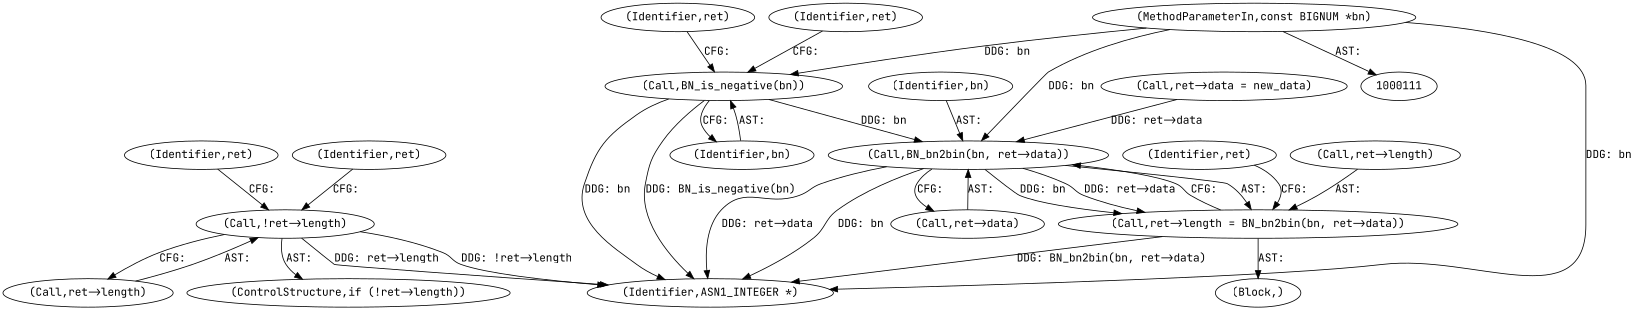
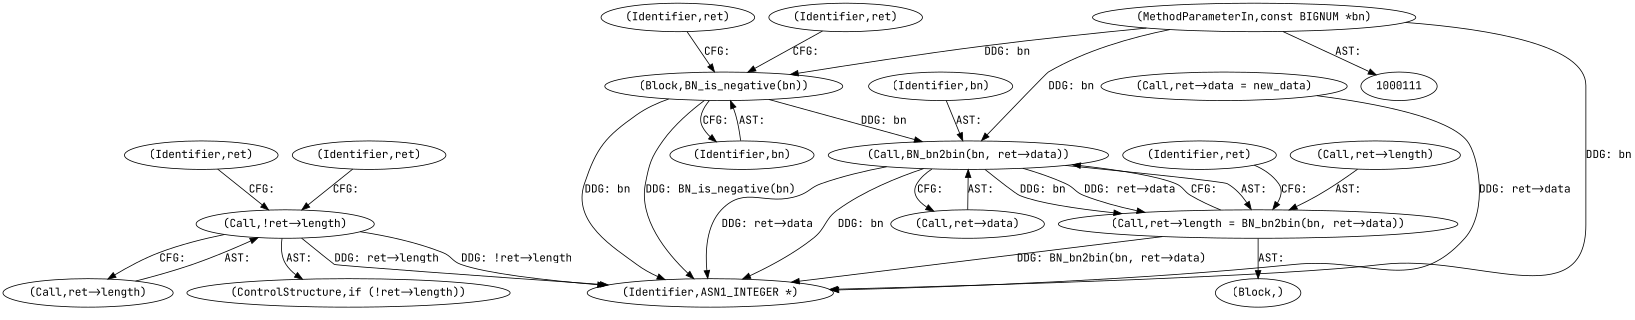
node "(Call,BN_is_negative(bn))": label "(Call,BN_is_negative(bn))" -> "(Block,BN_is_negative(bn))"
edge "(Call,ret->data = new_data)" -> "(Call,BN_bn2bin(bn, ret->data))": now "(Call,ret->data = new_data)" -> "(Identifier,ASN1_INTEGER *)"
